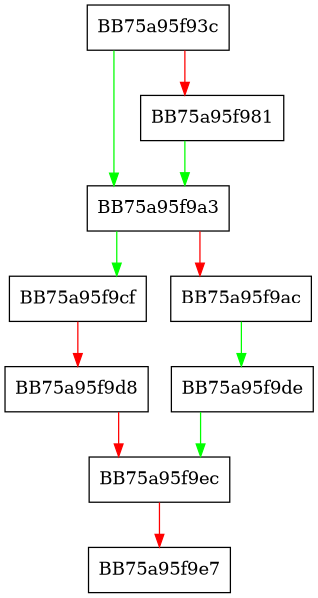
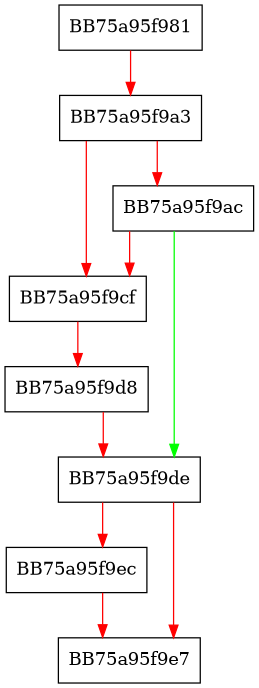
node "BB75a95f93c": removed
edge "BB75a95f981" -> "BB75a95f9a3": color green -> red
edge "BB75a95f9a3" -> "BB75a95f9cf": color green -> red
edge "BB75a95f9ac" -> "BB75a95f9cf": added
edge "BB75a95f9d8" -> "BB75a95f9ec": now "BB75a95f9d8" -> "BB75a95f9de"
edge "BB75a95f9de" -> "BB75a95f9ec": color green -> red
edge "BB75a95f9de" -> "BB75a95f9e7": added
